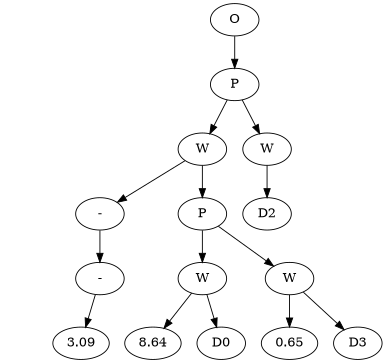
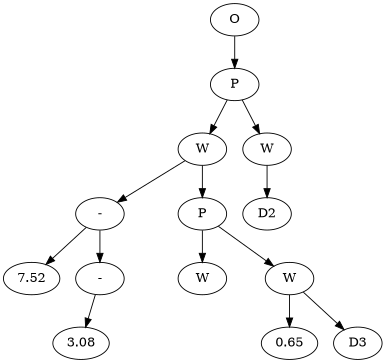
node "7.52": added
node "3.09": label "3.09" -> "3.08"
node "8.64": removed
node "D0": removed
